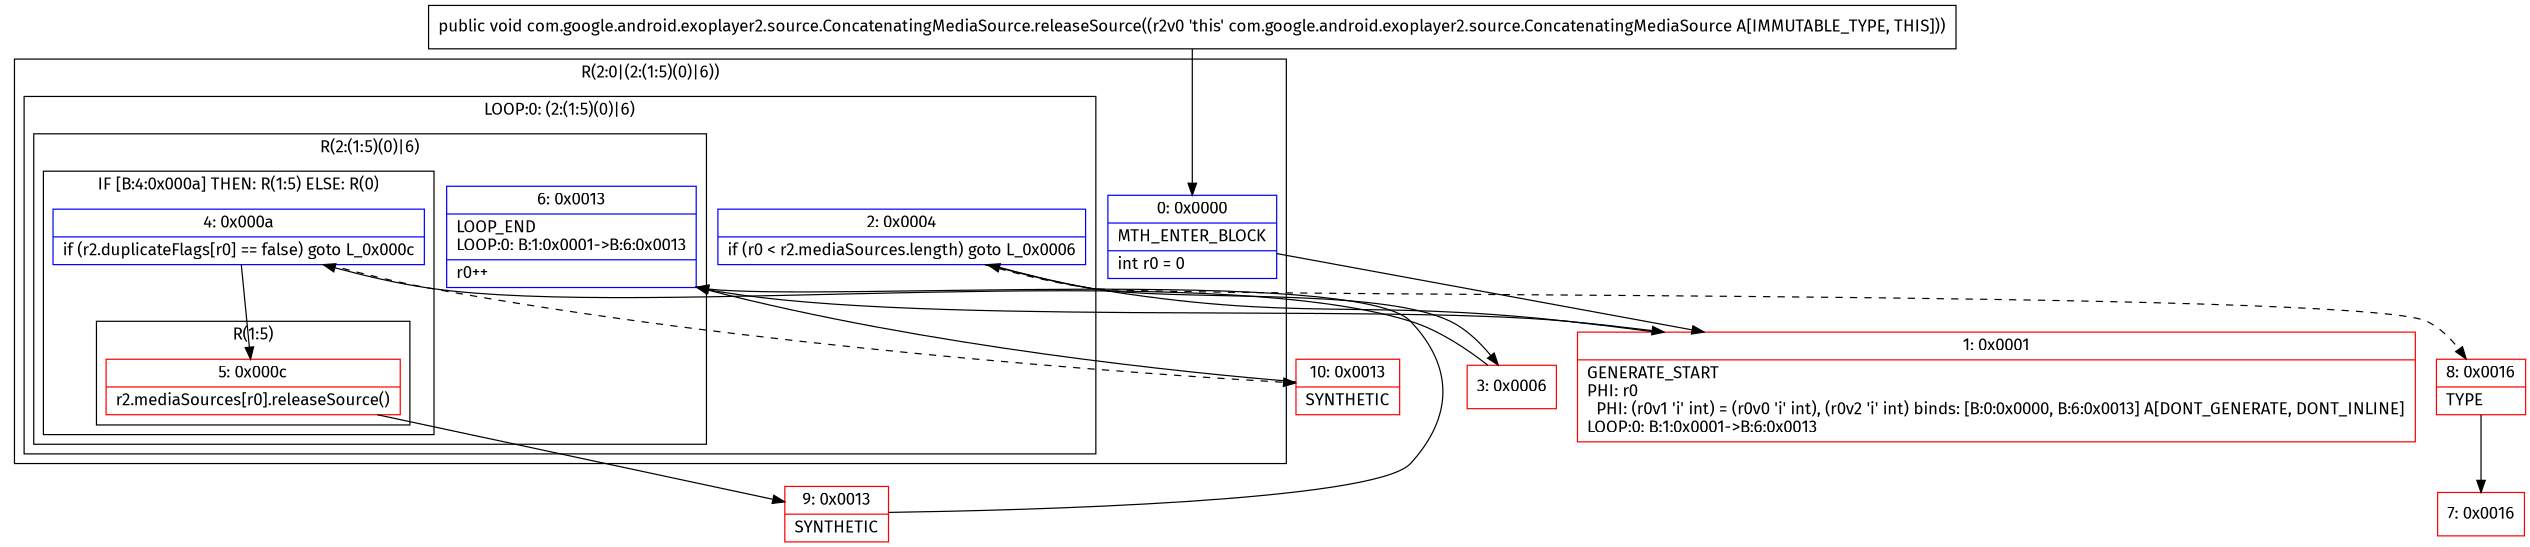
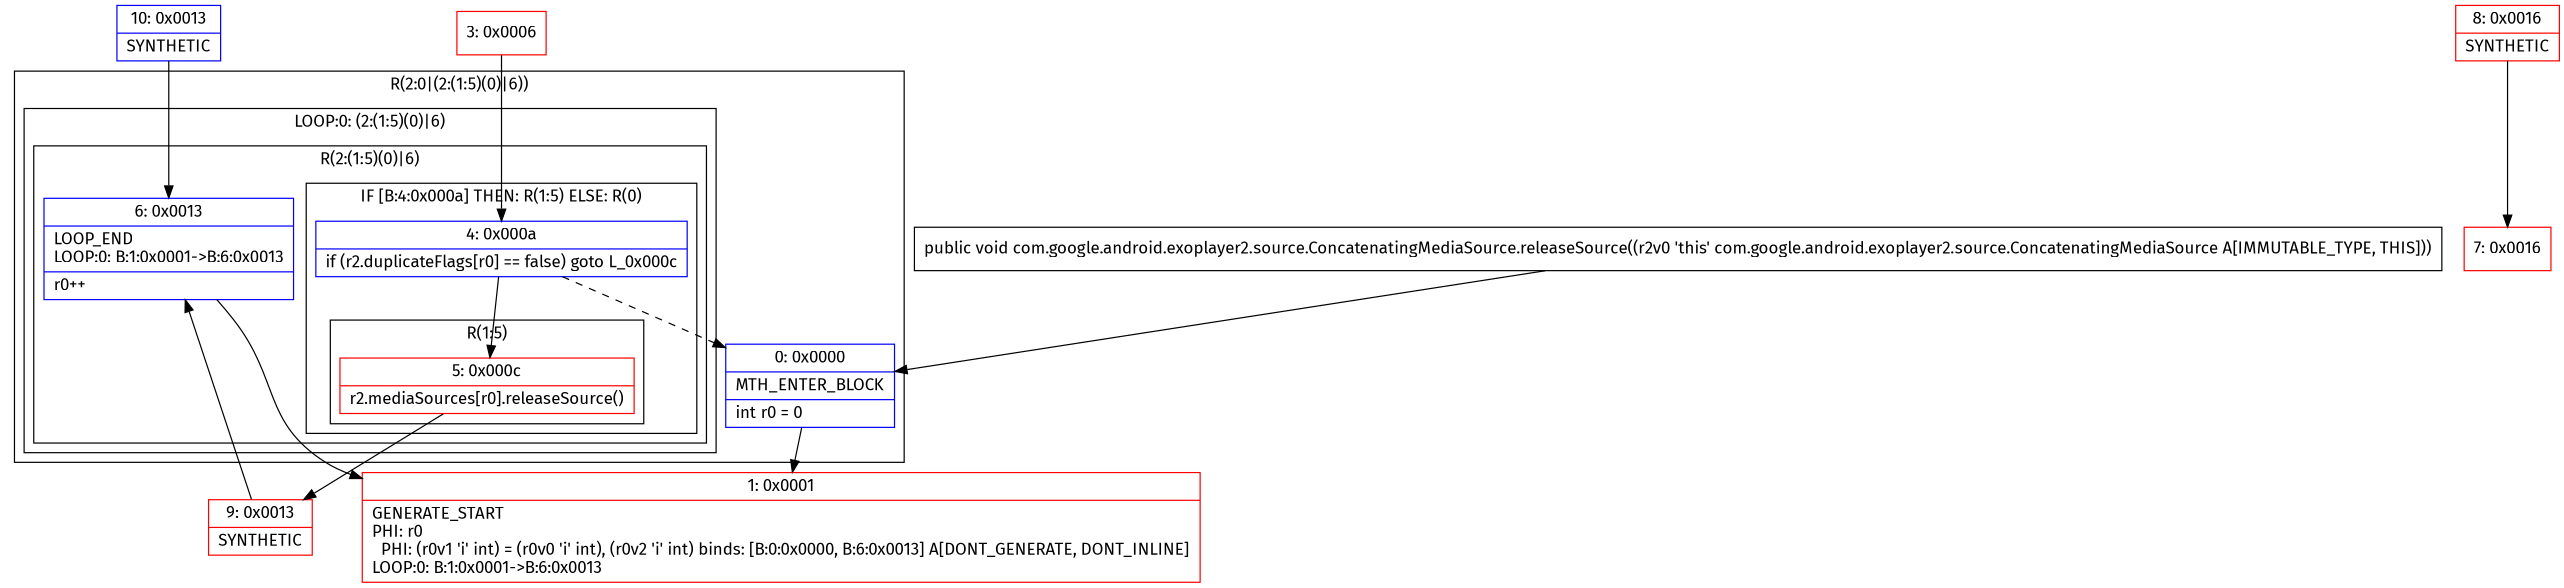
node "2: 0x0004": removed
edge "4: 0x000a" -> "10: 0x0013": now "4: 0x000a" -> "0: 0x0000"
node "10: 0x0013": color red -> blue
node "8: 0x0016": text "TYPE" -> "SYNTHETIC"
